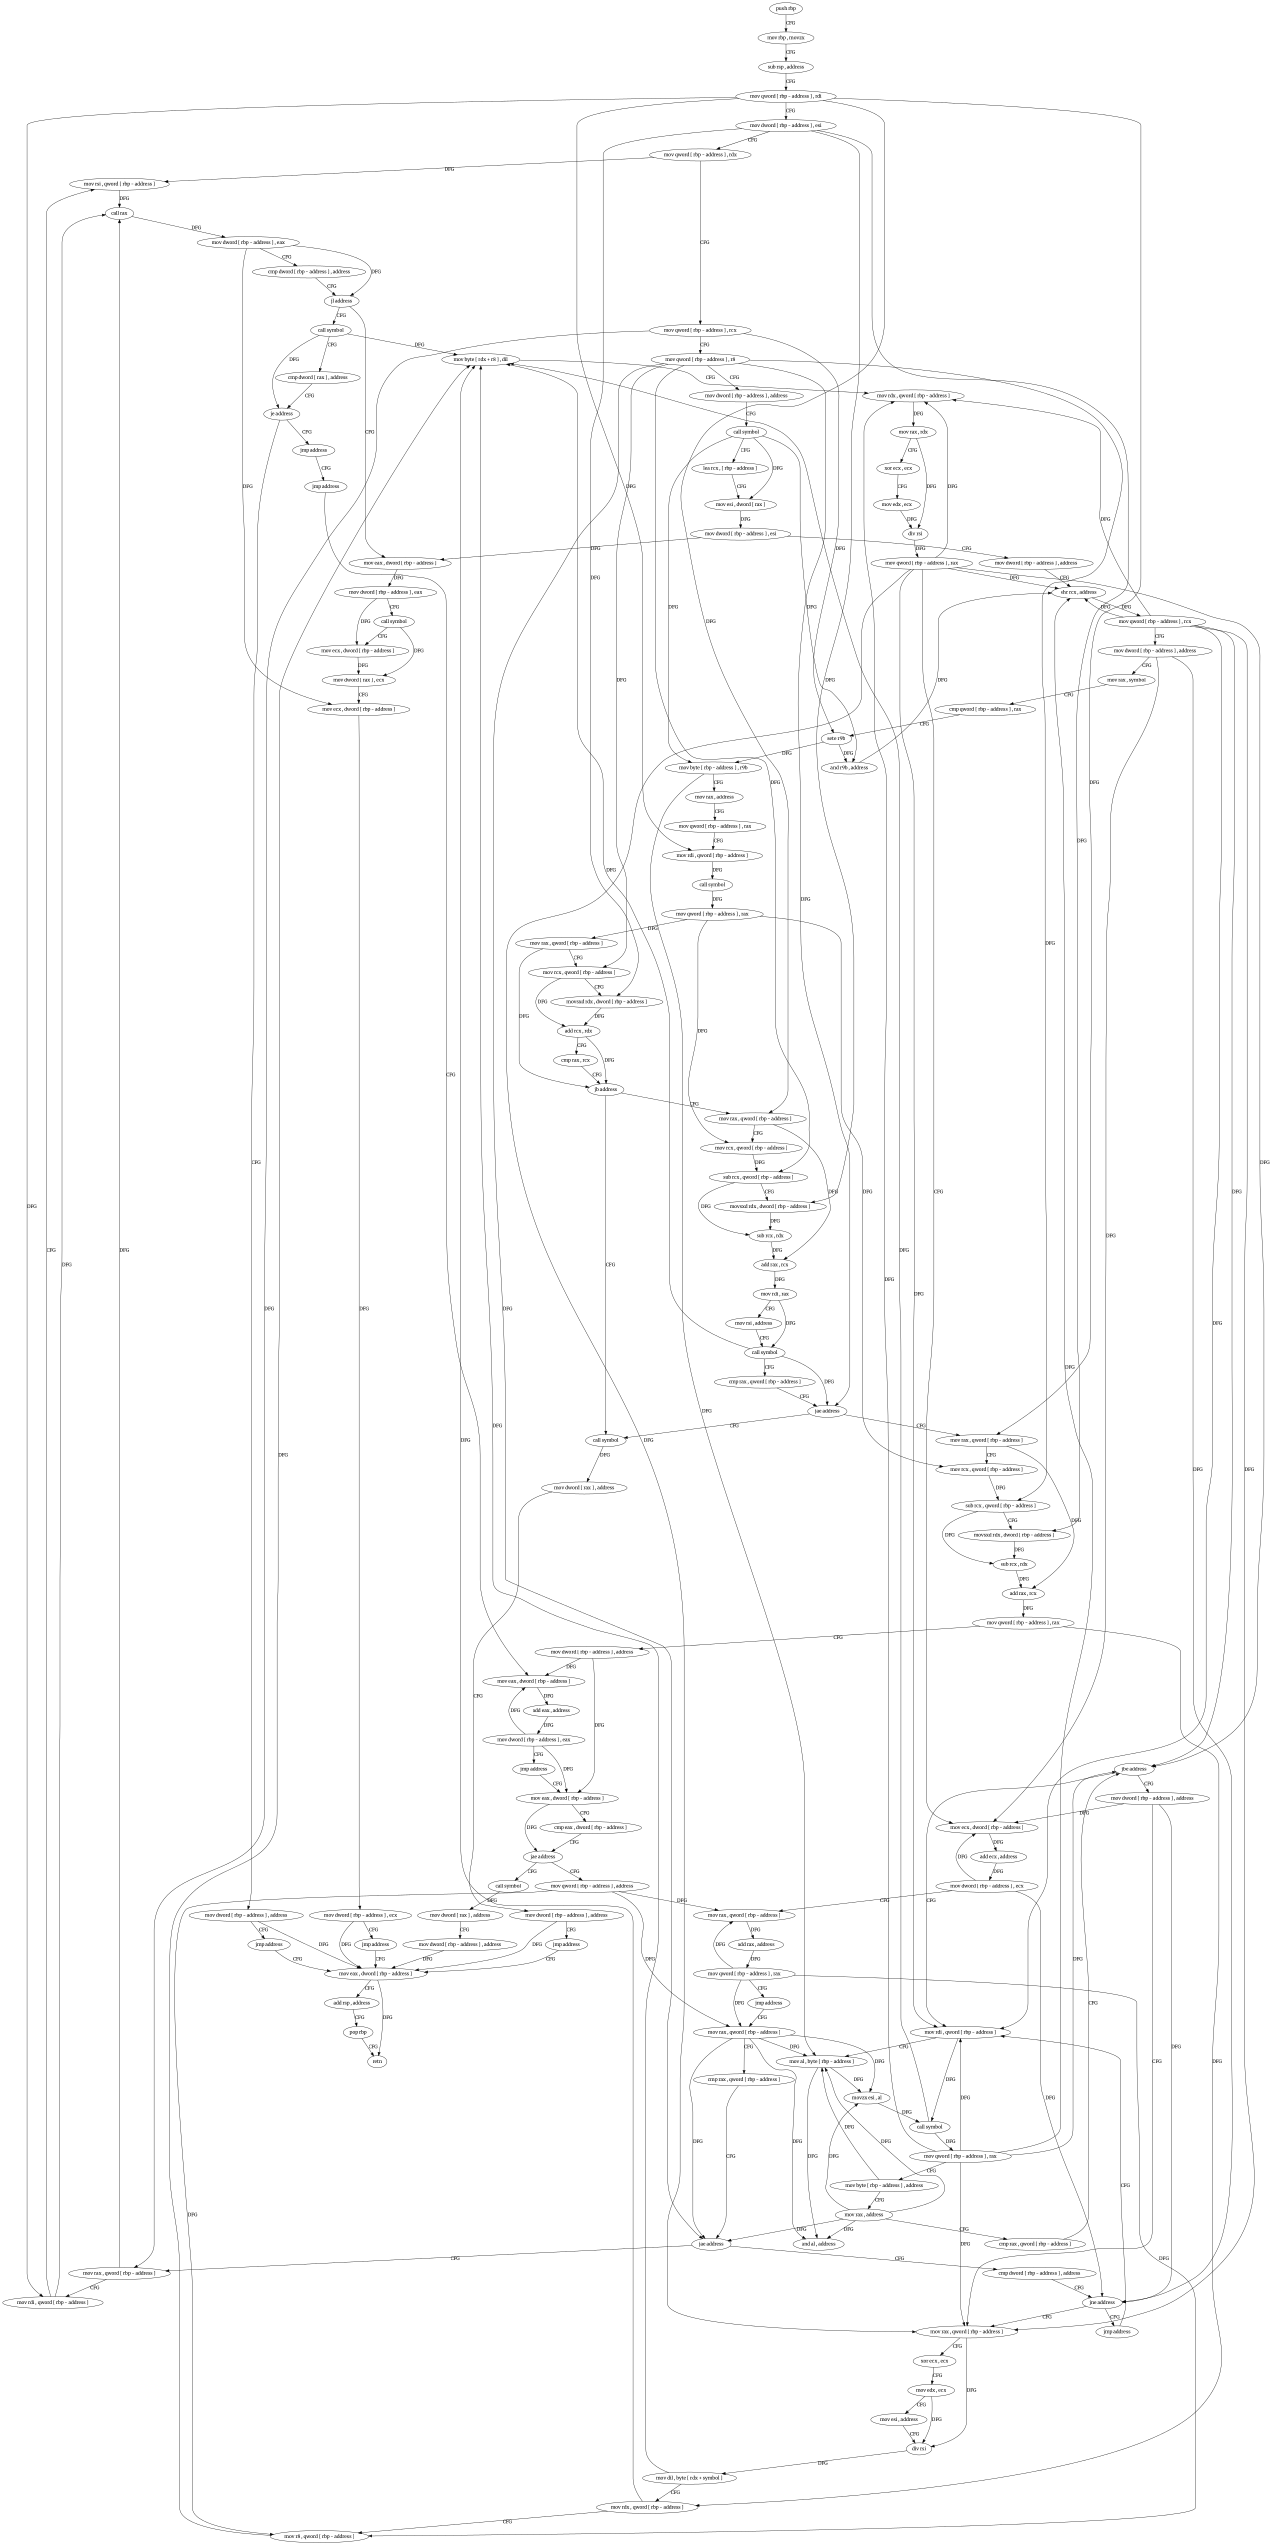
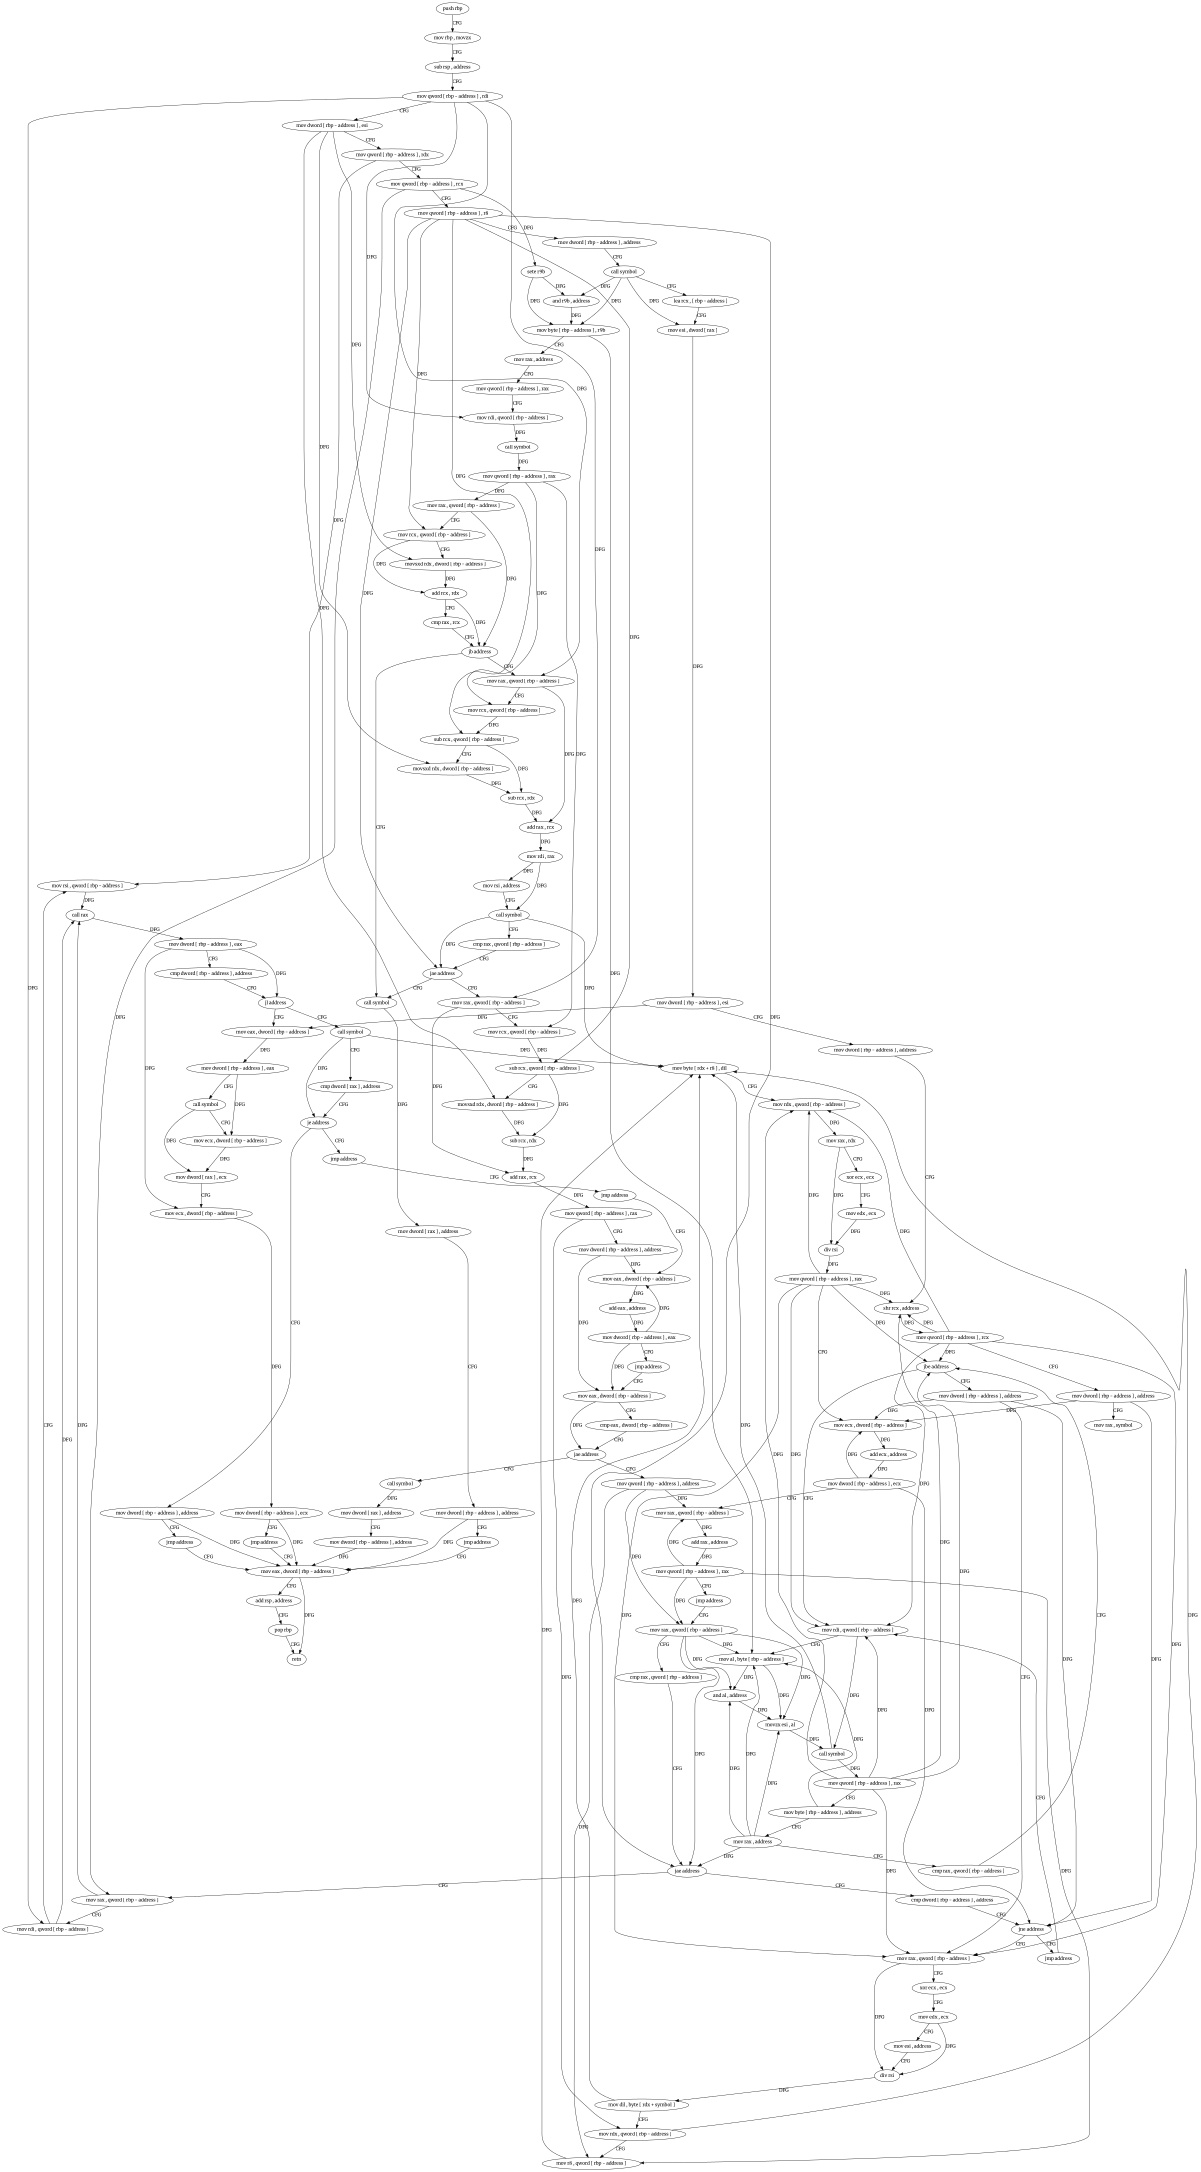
edge "and r9b , address" -> "shr rcx , address": now "and r9b , address" -> "mov byte [ rbp - address ] , r9b"
node "cmp qword [ rbp - address ] , rax": removed
edge "mov rdi , rax" -> "mov rsi , address": label "CFG" -> "DFG"
edge "and al , address" -> "movzx esi , al": added, label "DFG"
